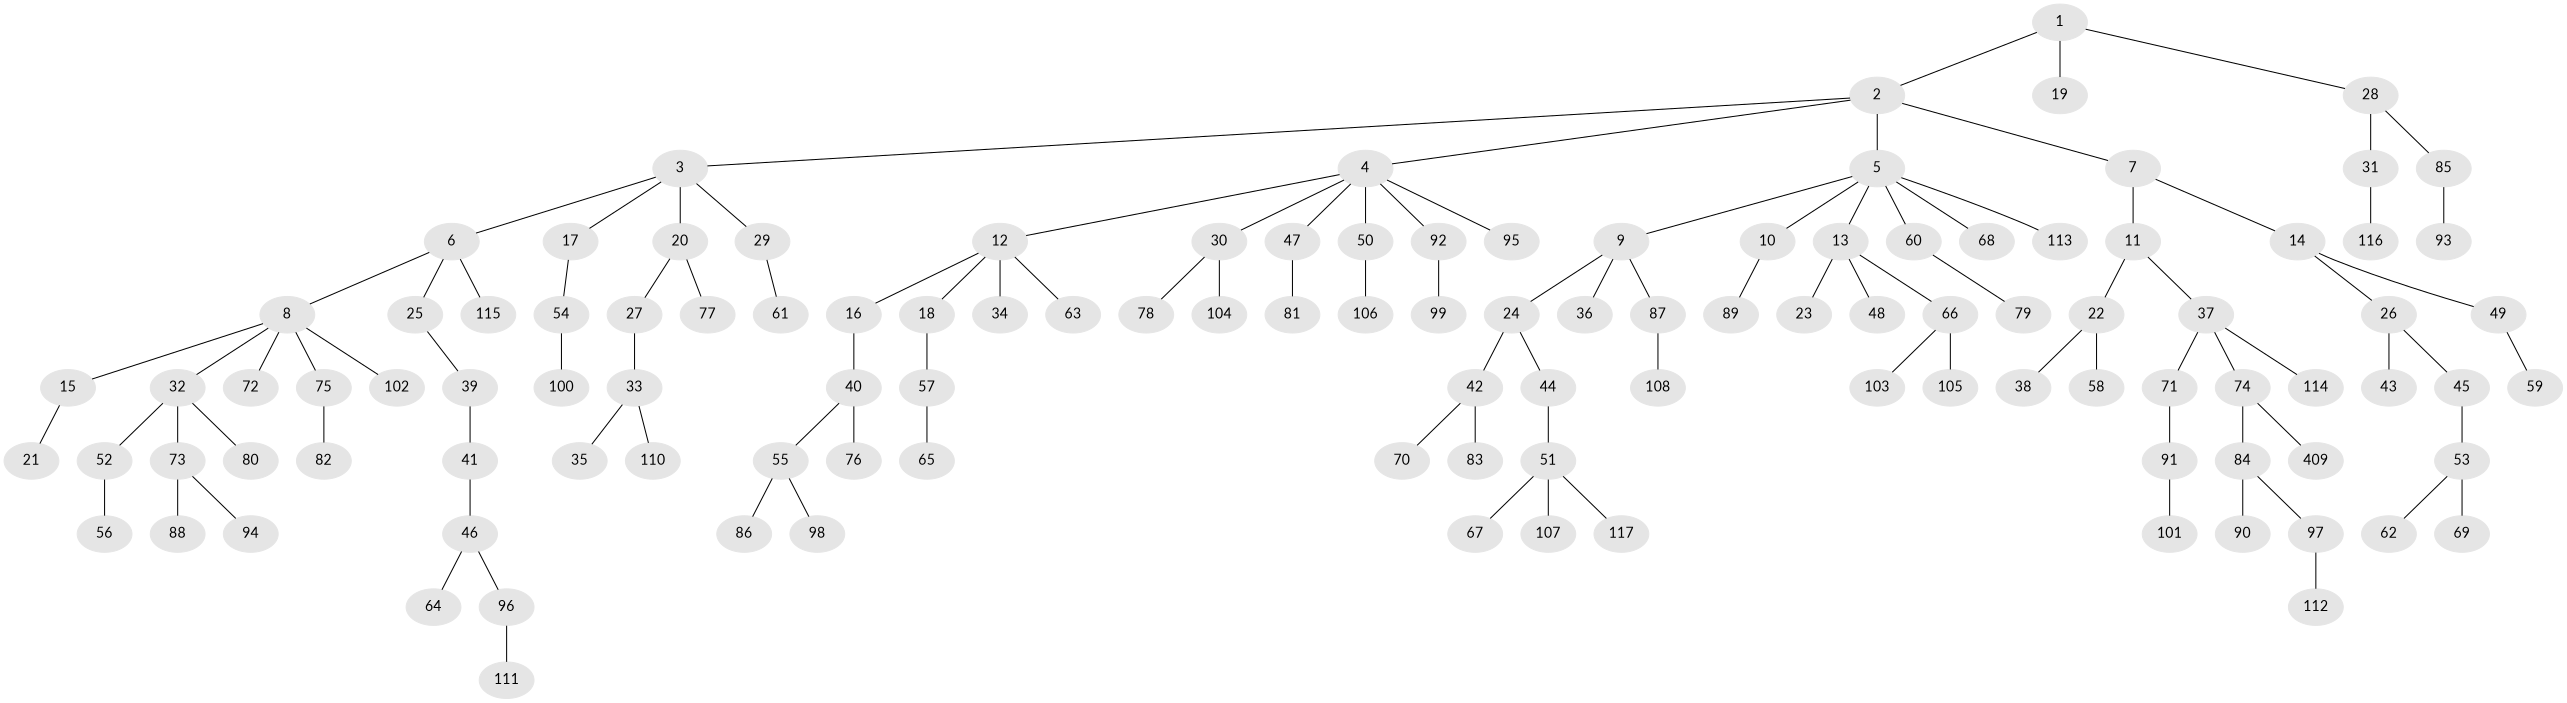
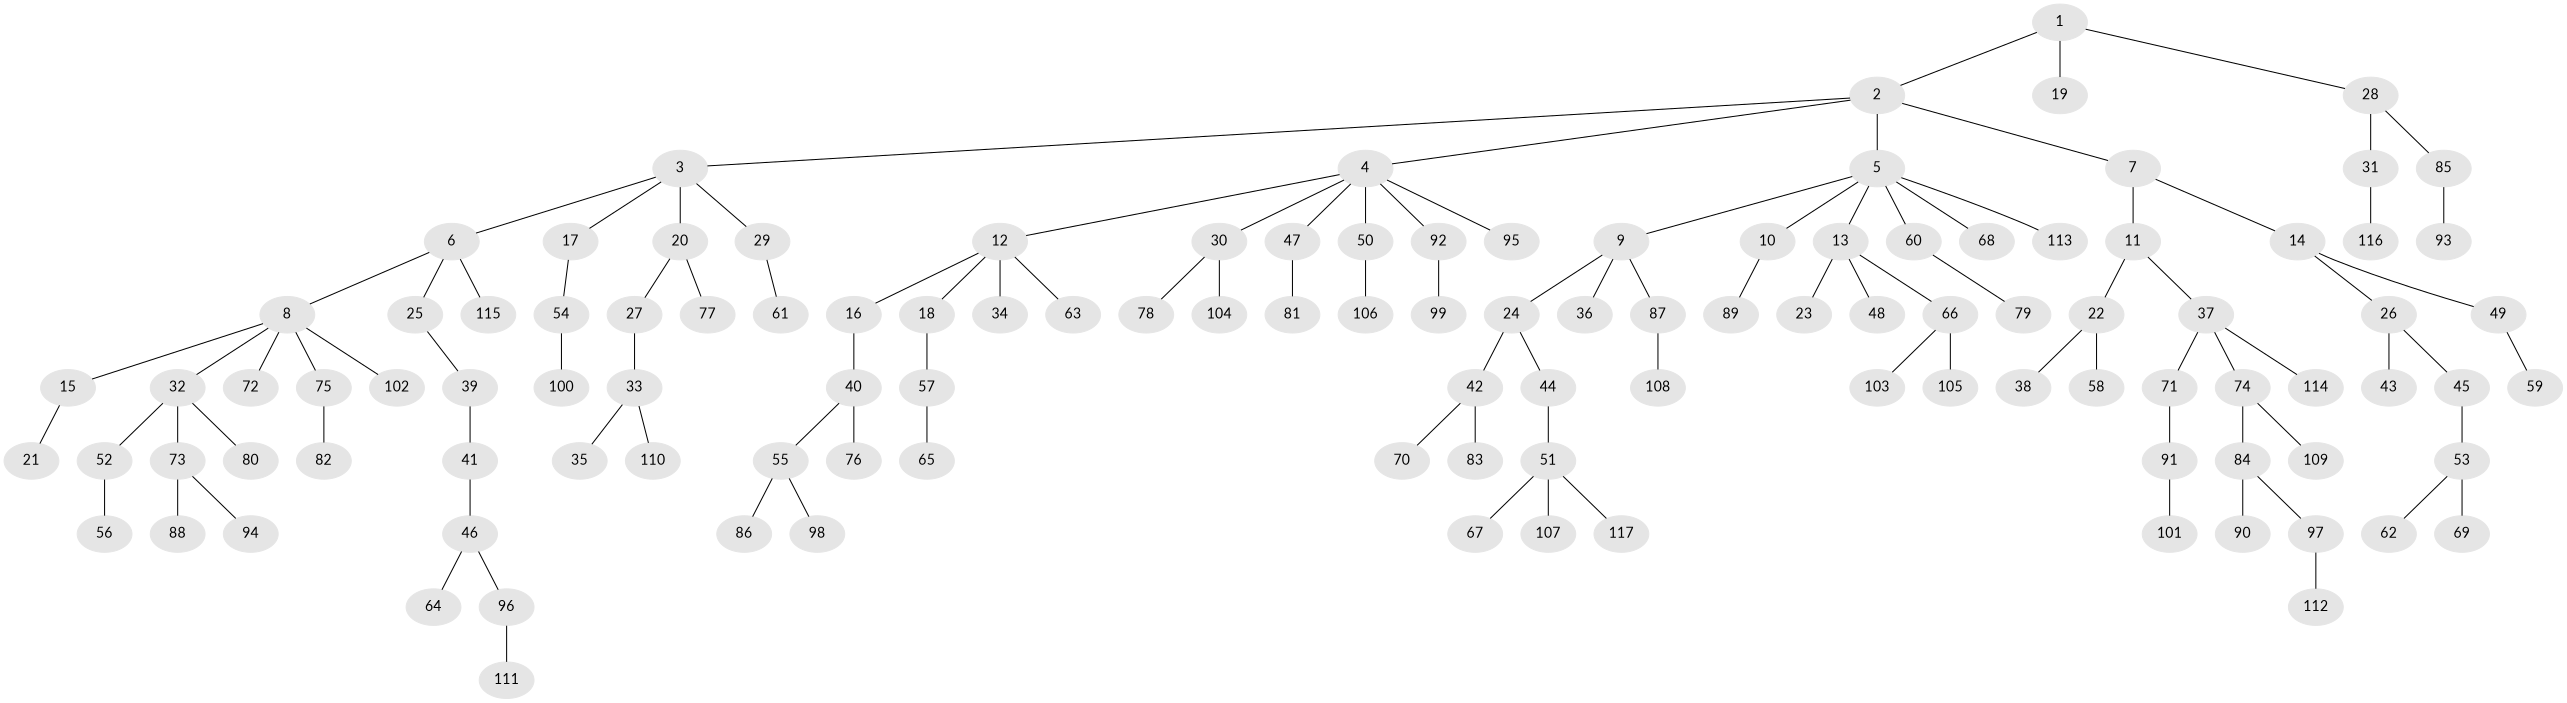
node "409": label "409" -> "109"
